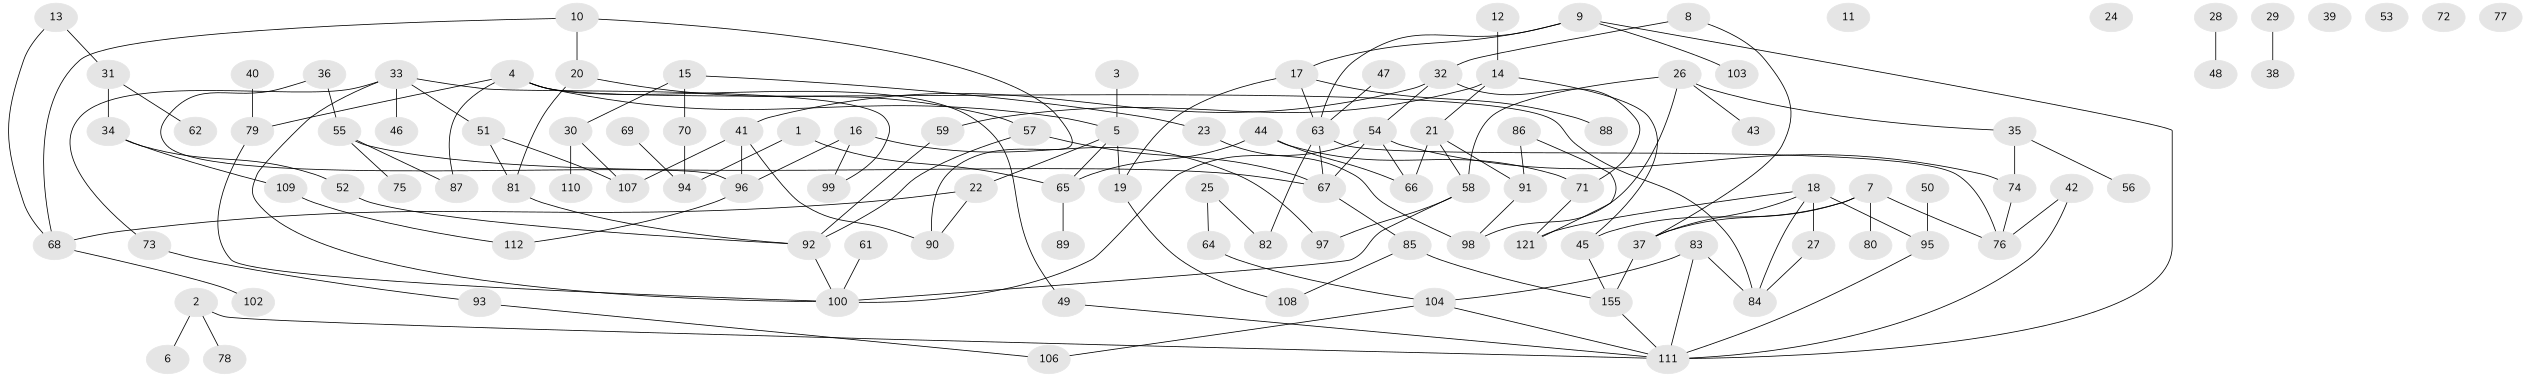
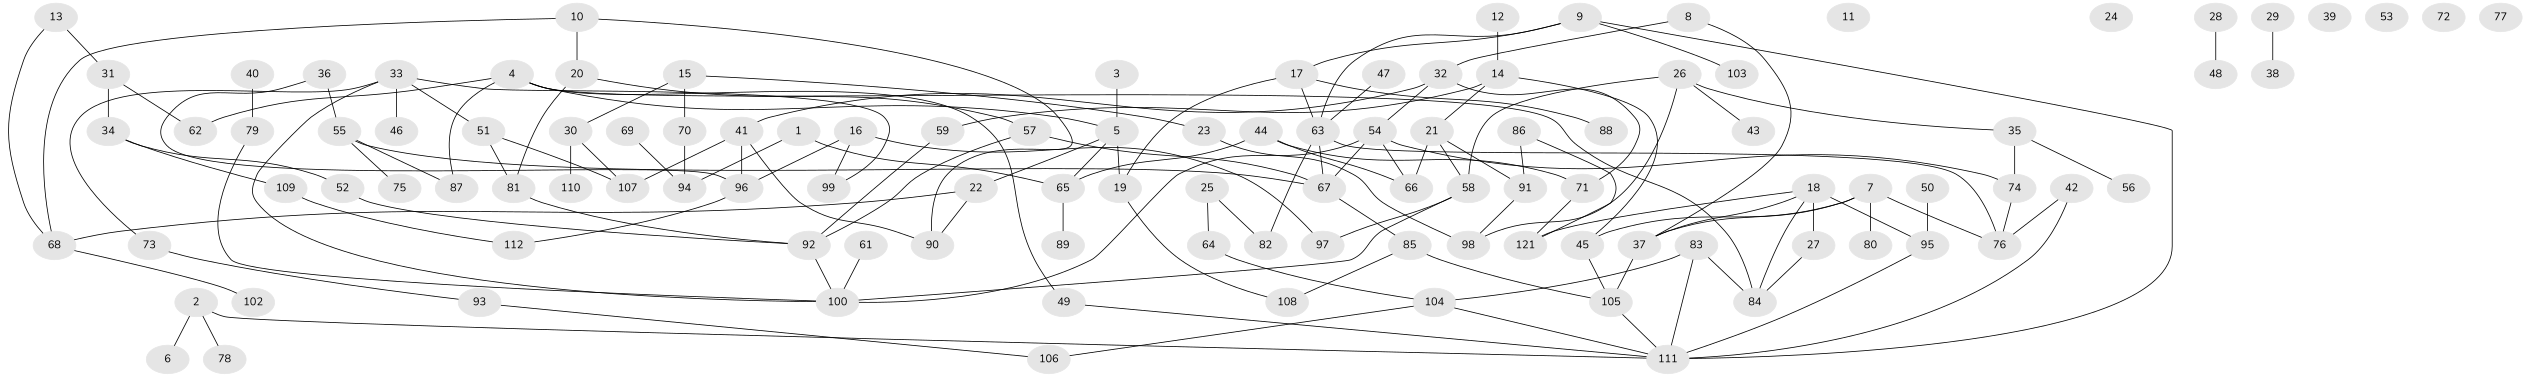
edge "4" -- "79": now "4" -- "62"
node "155": label "155" -> "105"
